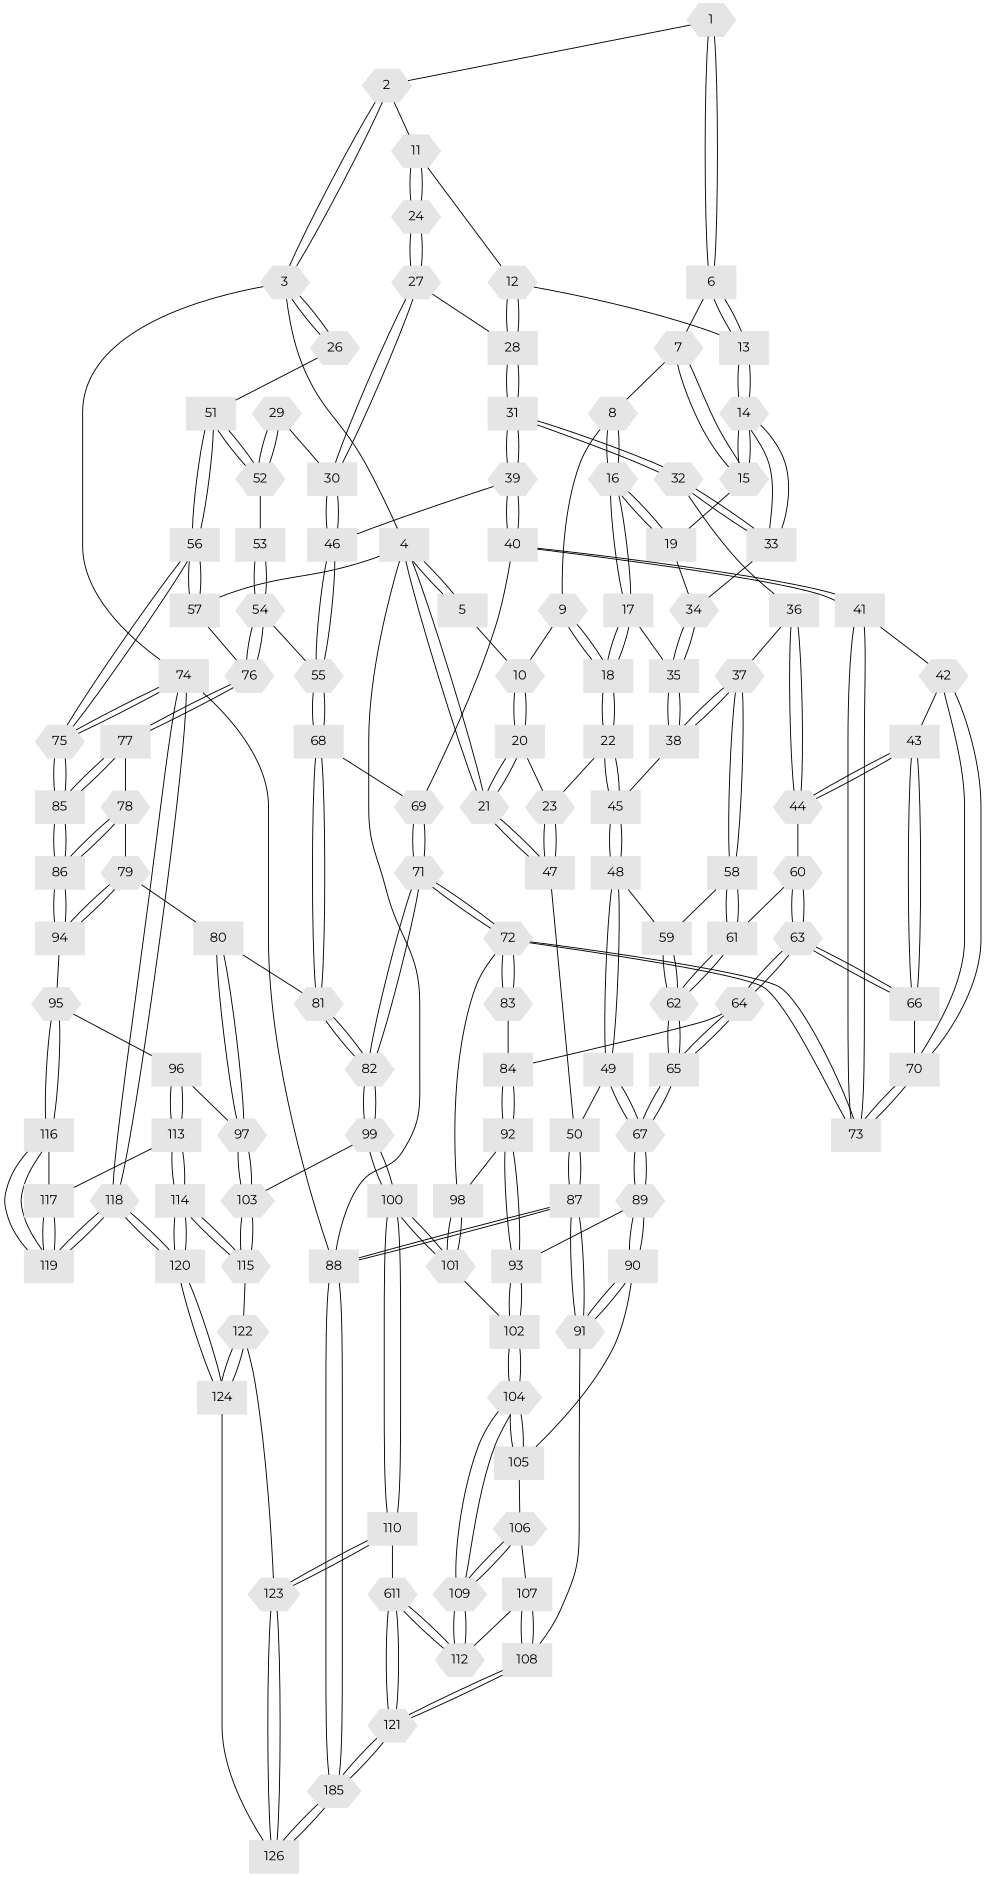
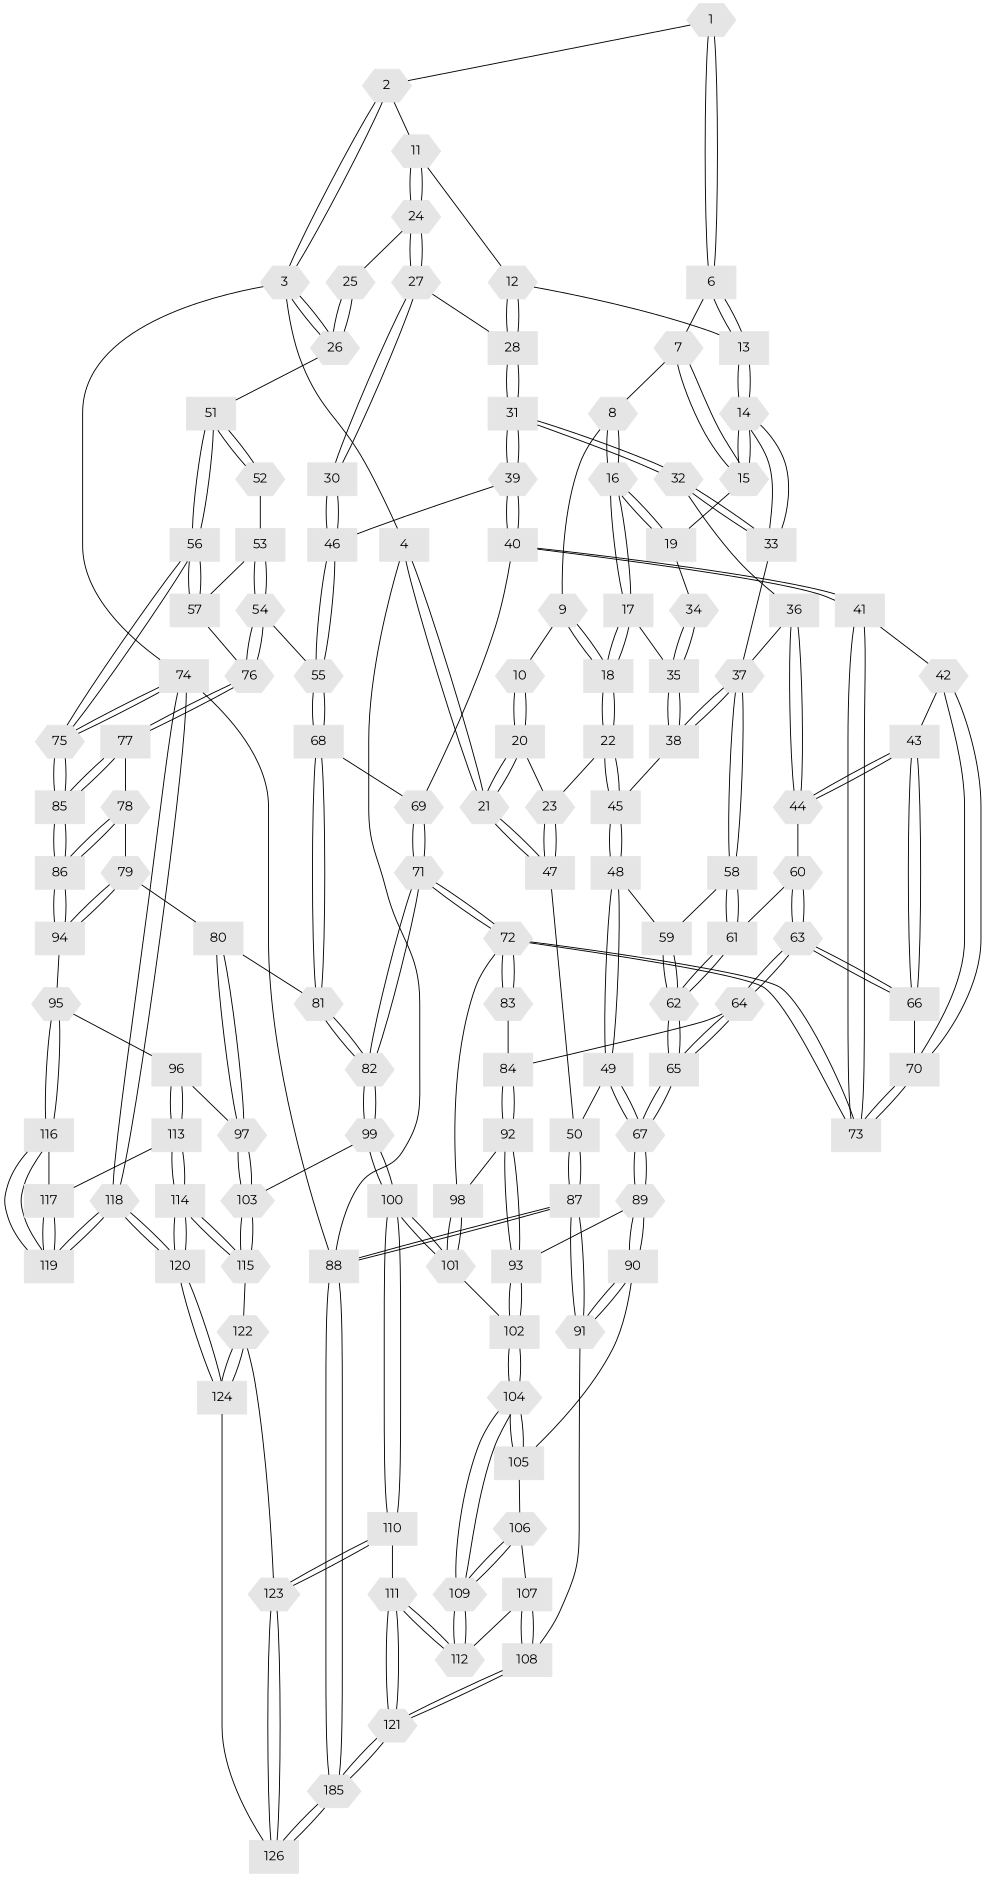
node "25": added
node "29": removed
edge "4" -- "57": now "53" -- "57"
edge "33" -- "34": now "33" -- "37"
node "5": removed
node "611": label "611" -> "111"
